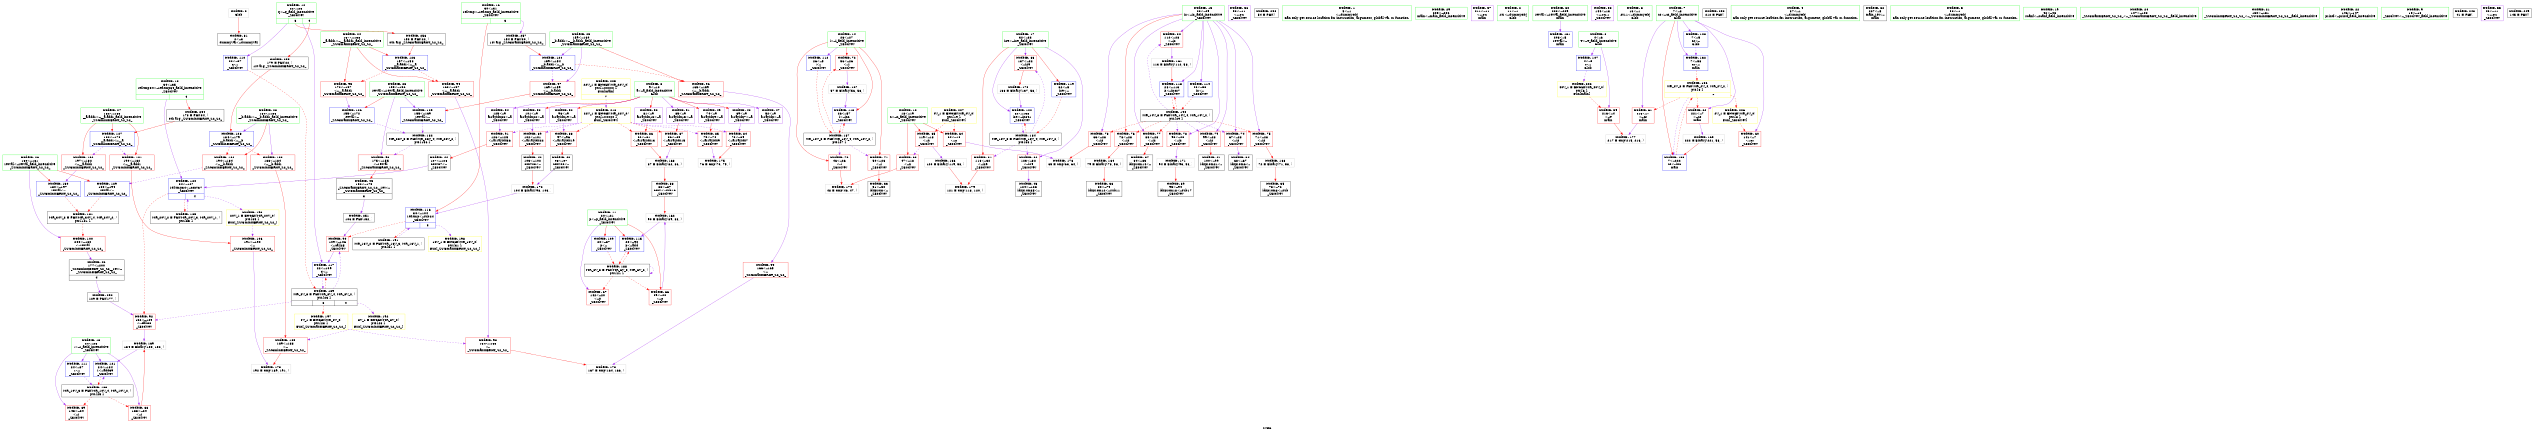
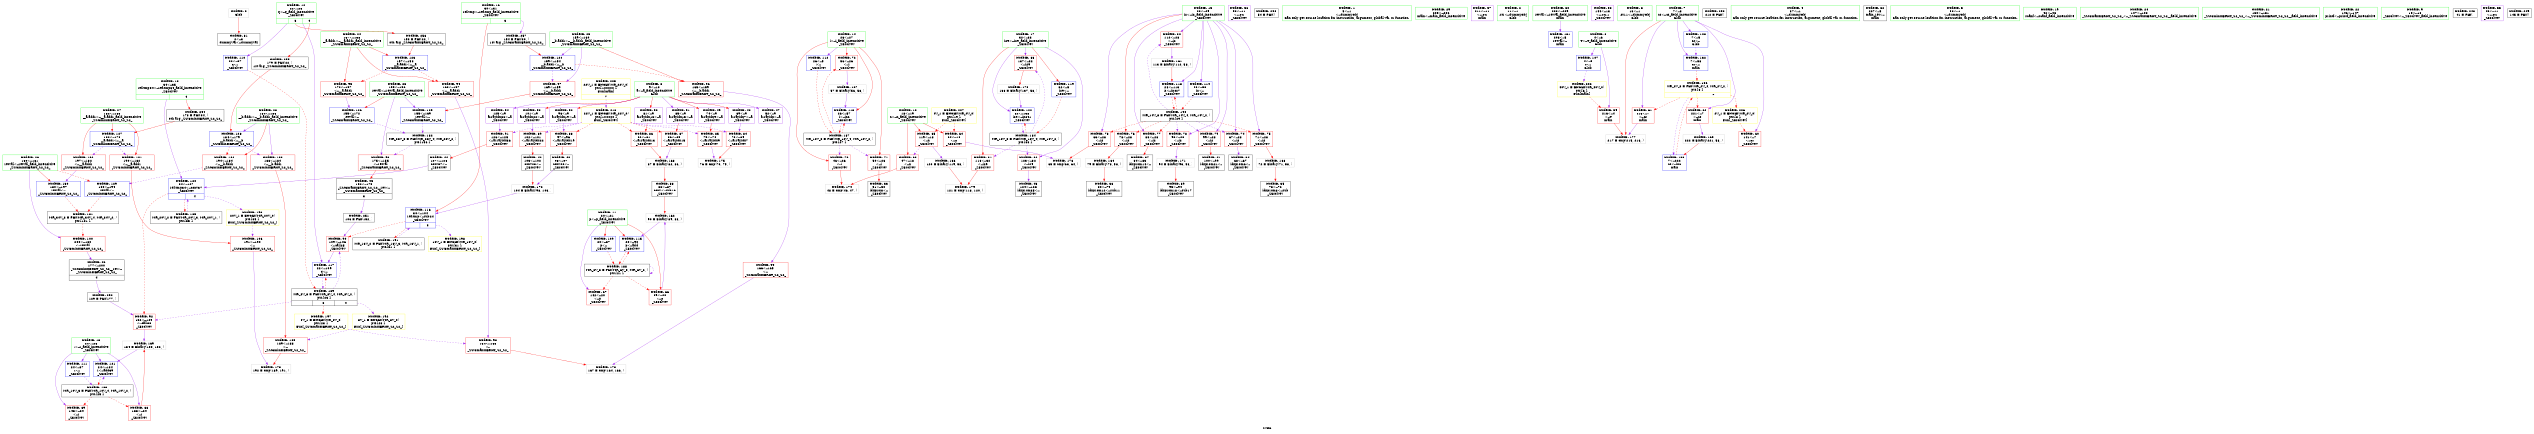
edge "NodeID: 7" -> "NodeID: 133": now "NodeID: 7" -> "NodeID: 177"
edge "NodeID: 128" -> "NodeID: 103": color red -> purple
edge "NodeID: 26" -> "NodeID: 129": style solid -> dashed
